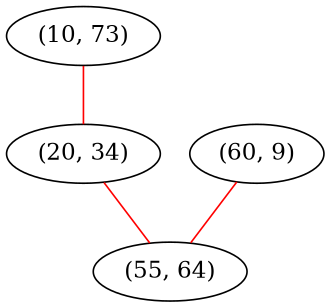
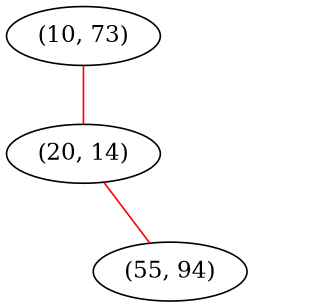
node "(20, 34)": label "(20, 34)" -> "(20, 14)"
node "(60, 9)": removed
node "(55, 64)": label "(55, 64)" -> "(55, 94)"
